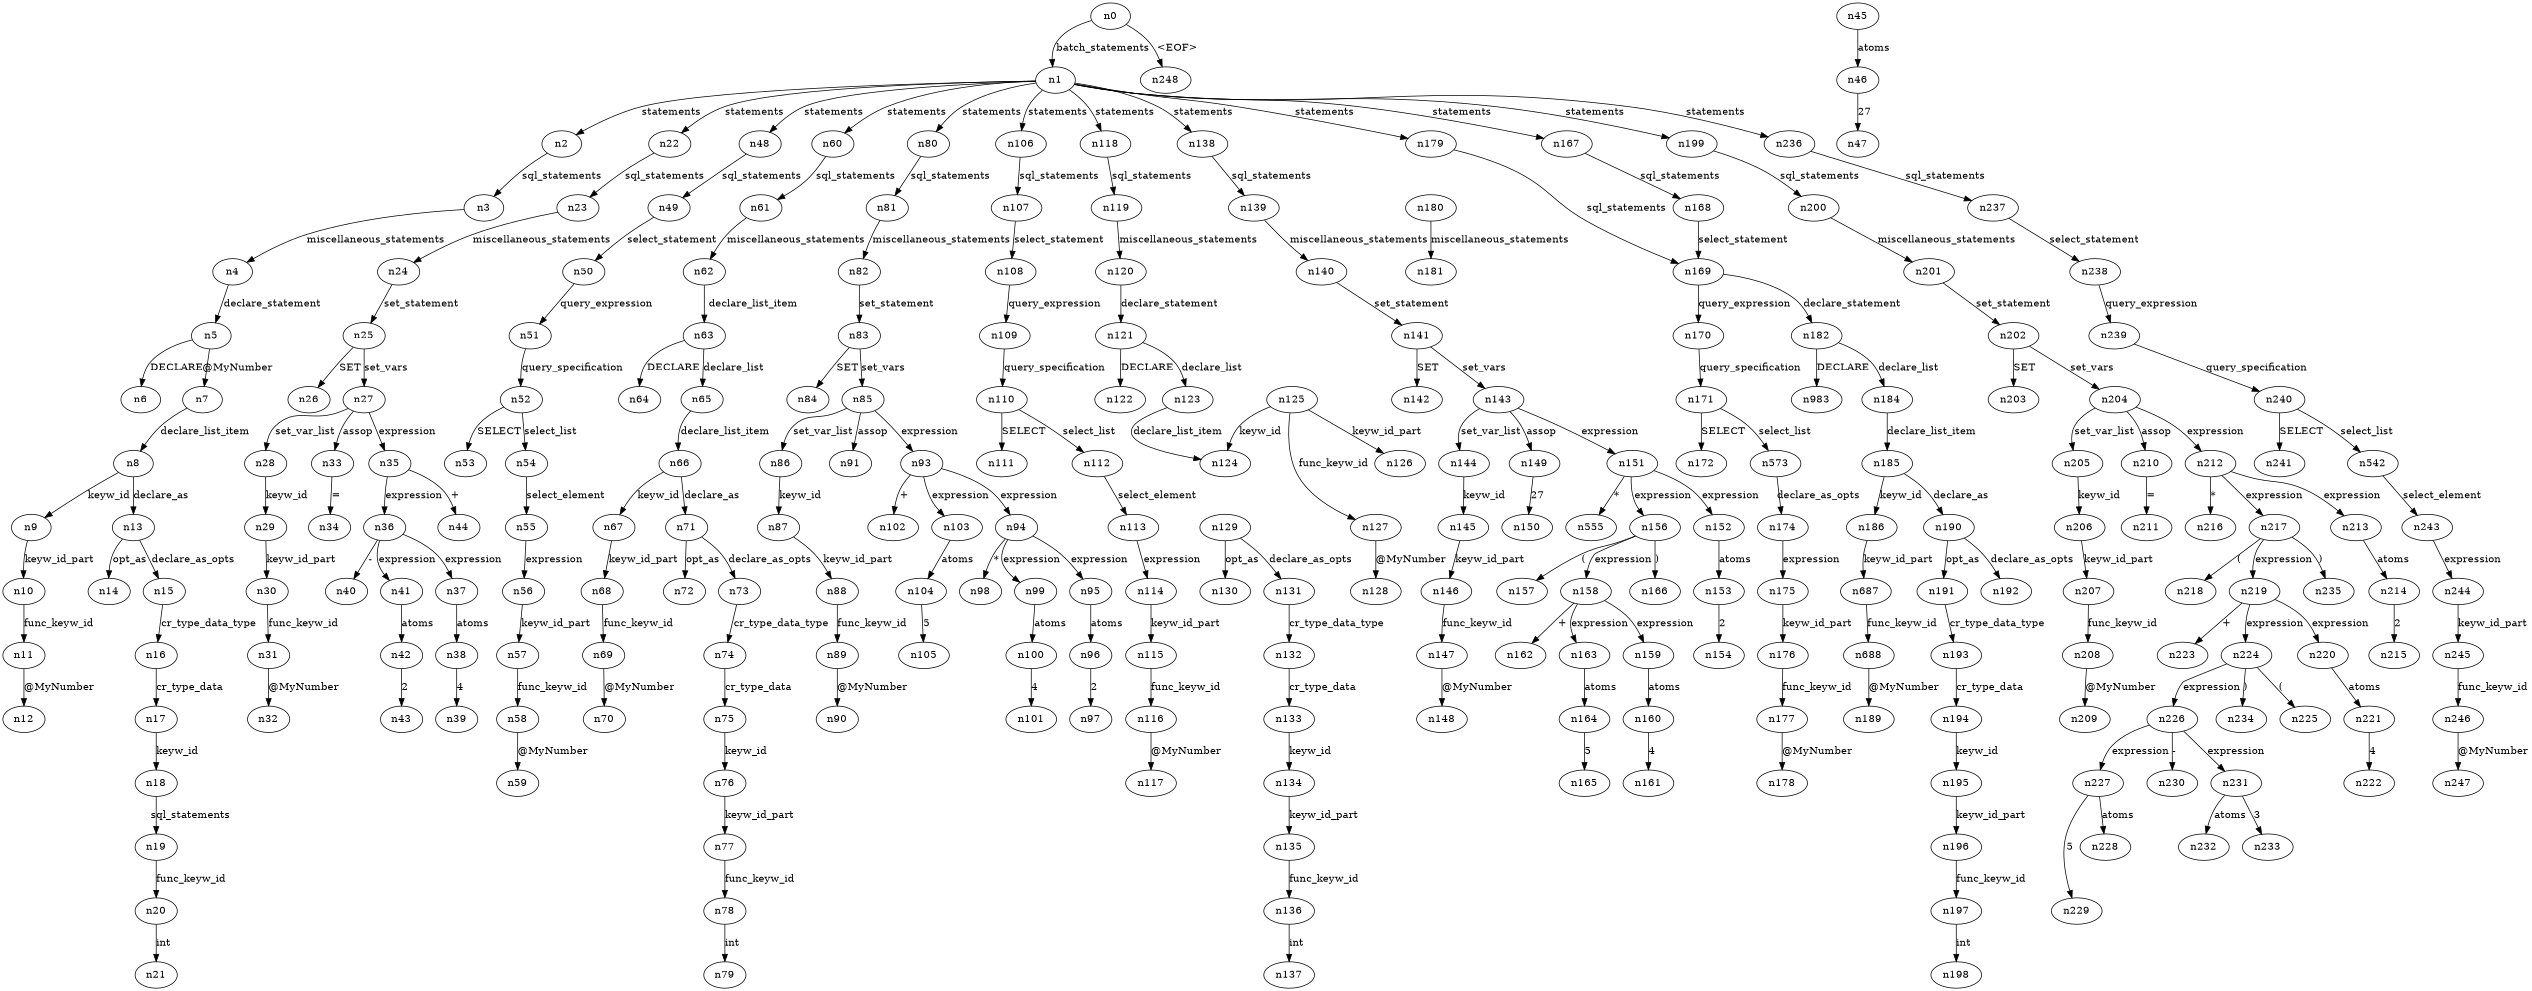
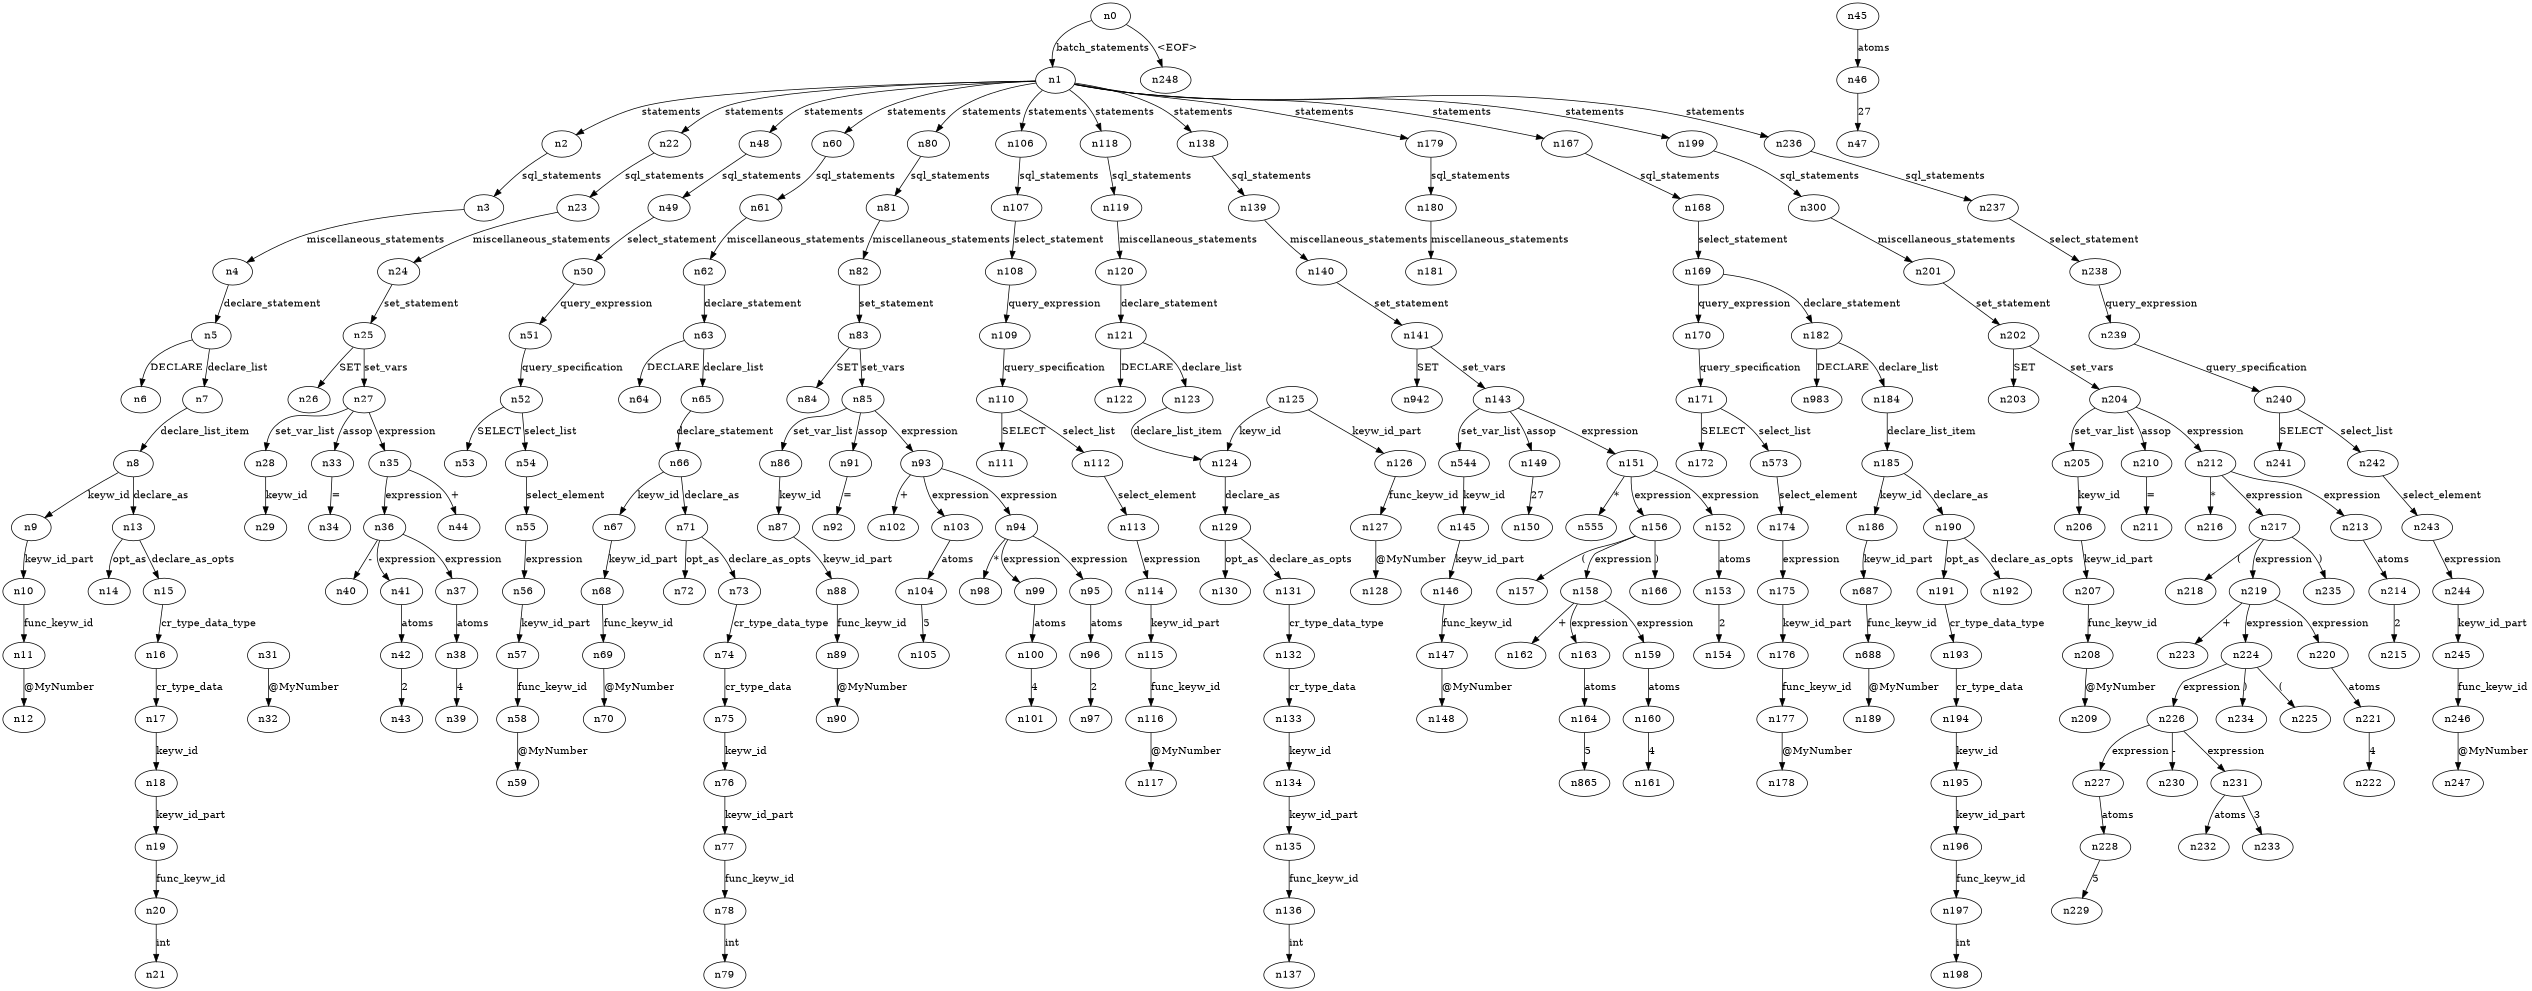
edge "n179" -> "n169": now "n179" -> "n180"
node "n200": label "n200" -> "n300"
edge "n62" -> "n63": label "declare_list_item" -> "declare_statement"
edge "n5" -> "n7": label "@MyNumber" -> "declare_list"
node "n142": label "n142" -> "n942"
edge "n65" -> "n66": label "declare_list_item" -> "declare_statement"
node "n144": label "n144" -> "n544"
node "n542": label "n542" -> "n242"
edge "n125" -> "n127": now "n126" -> "n127"
edge "n124" -> "n129": added, label "declare_as"
edge "n573" -> "n174": label "declare_as_opts" -> "select_element"
node "n92": added
node "n30": removed
node "n165": label "n165" -> "n865"
edge "n18" -> "n19": label "sql_statements" -> "keyw_id_part"
edge "n227" -> "n229": now "n228" -> "n229"
